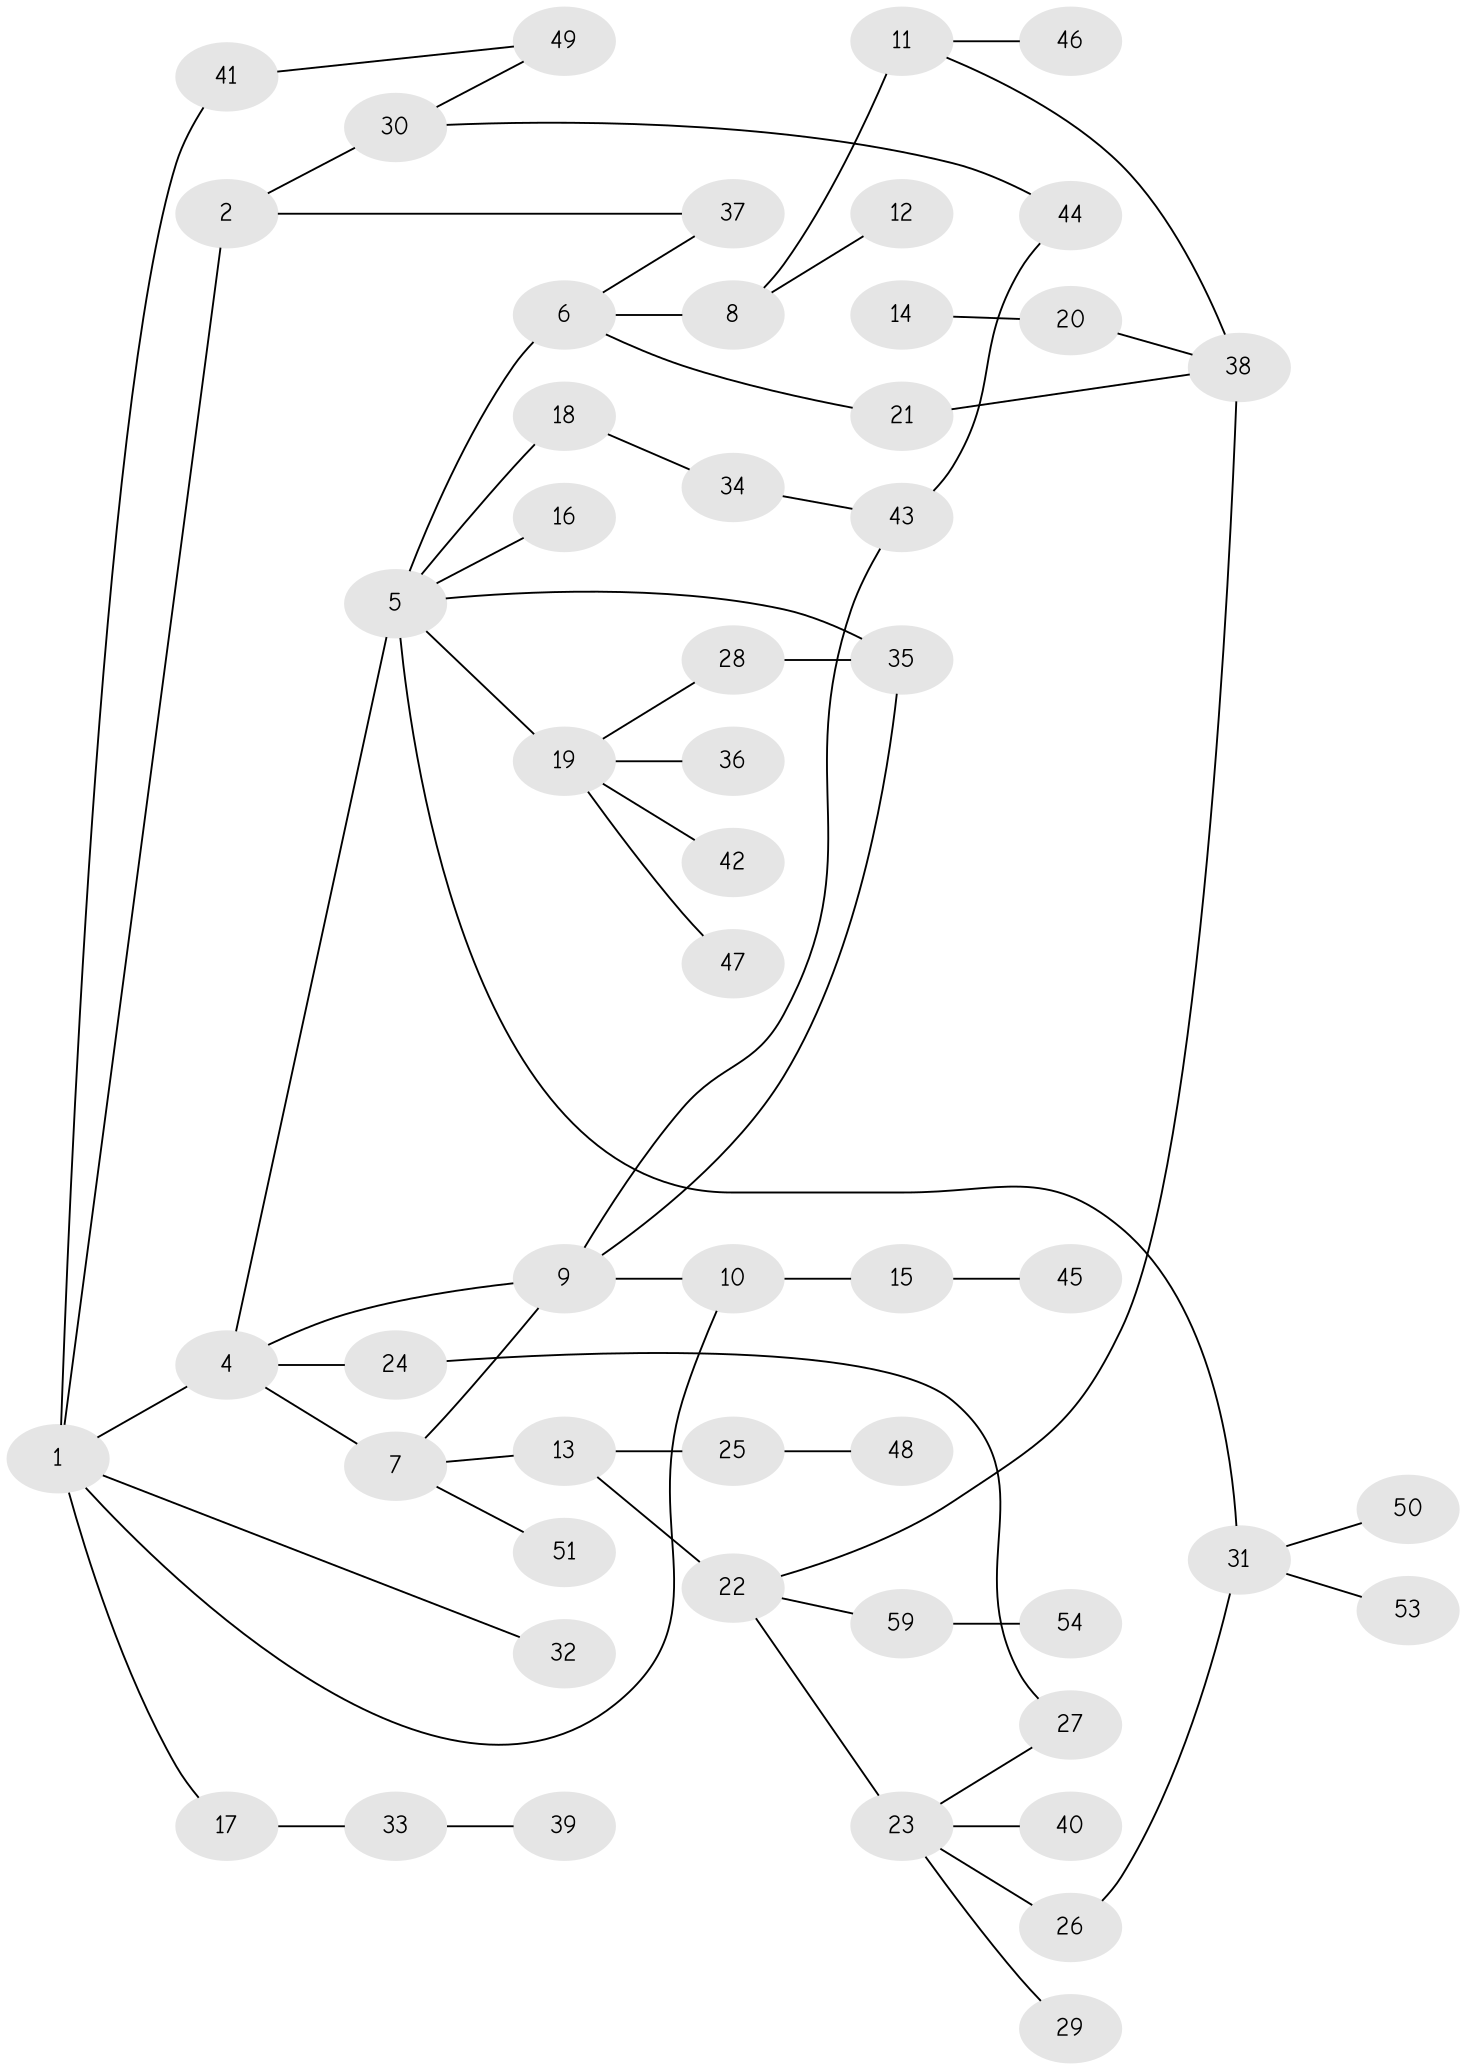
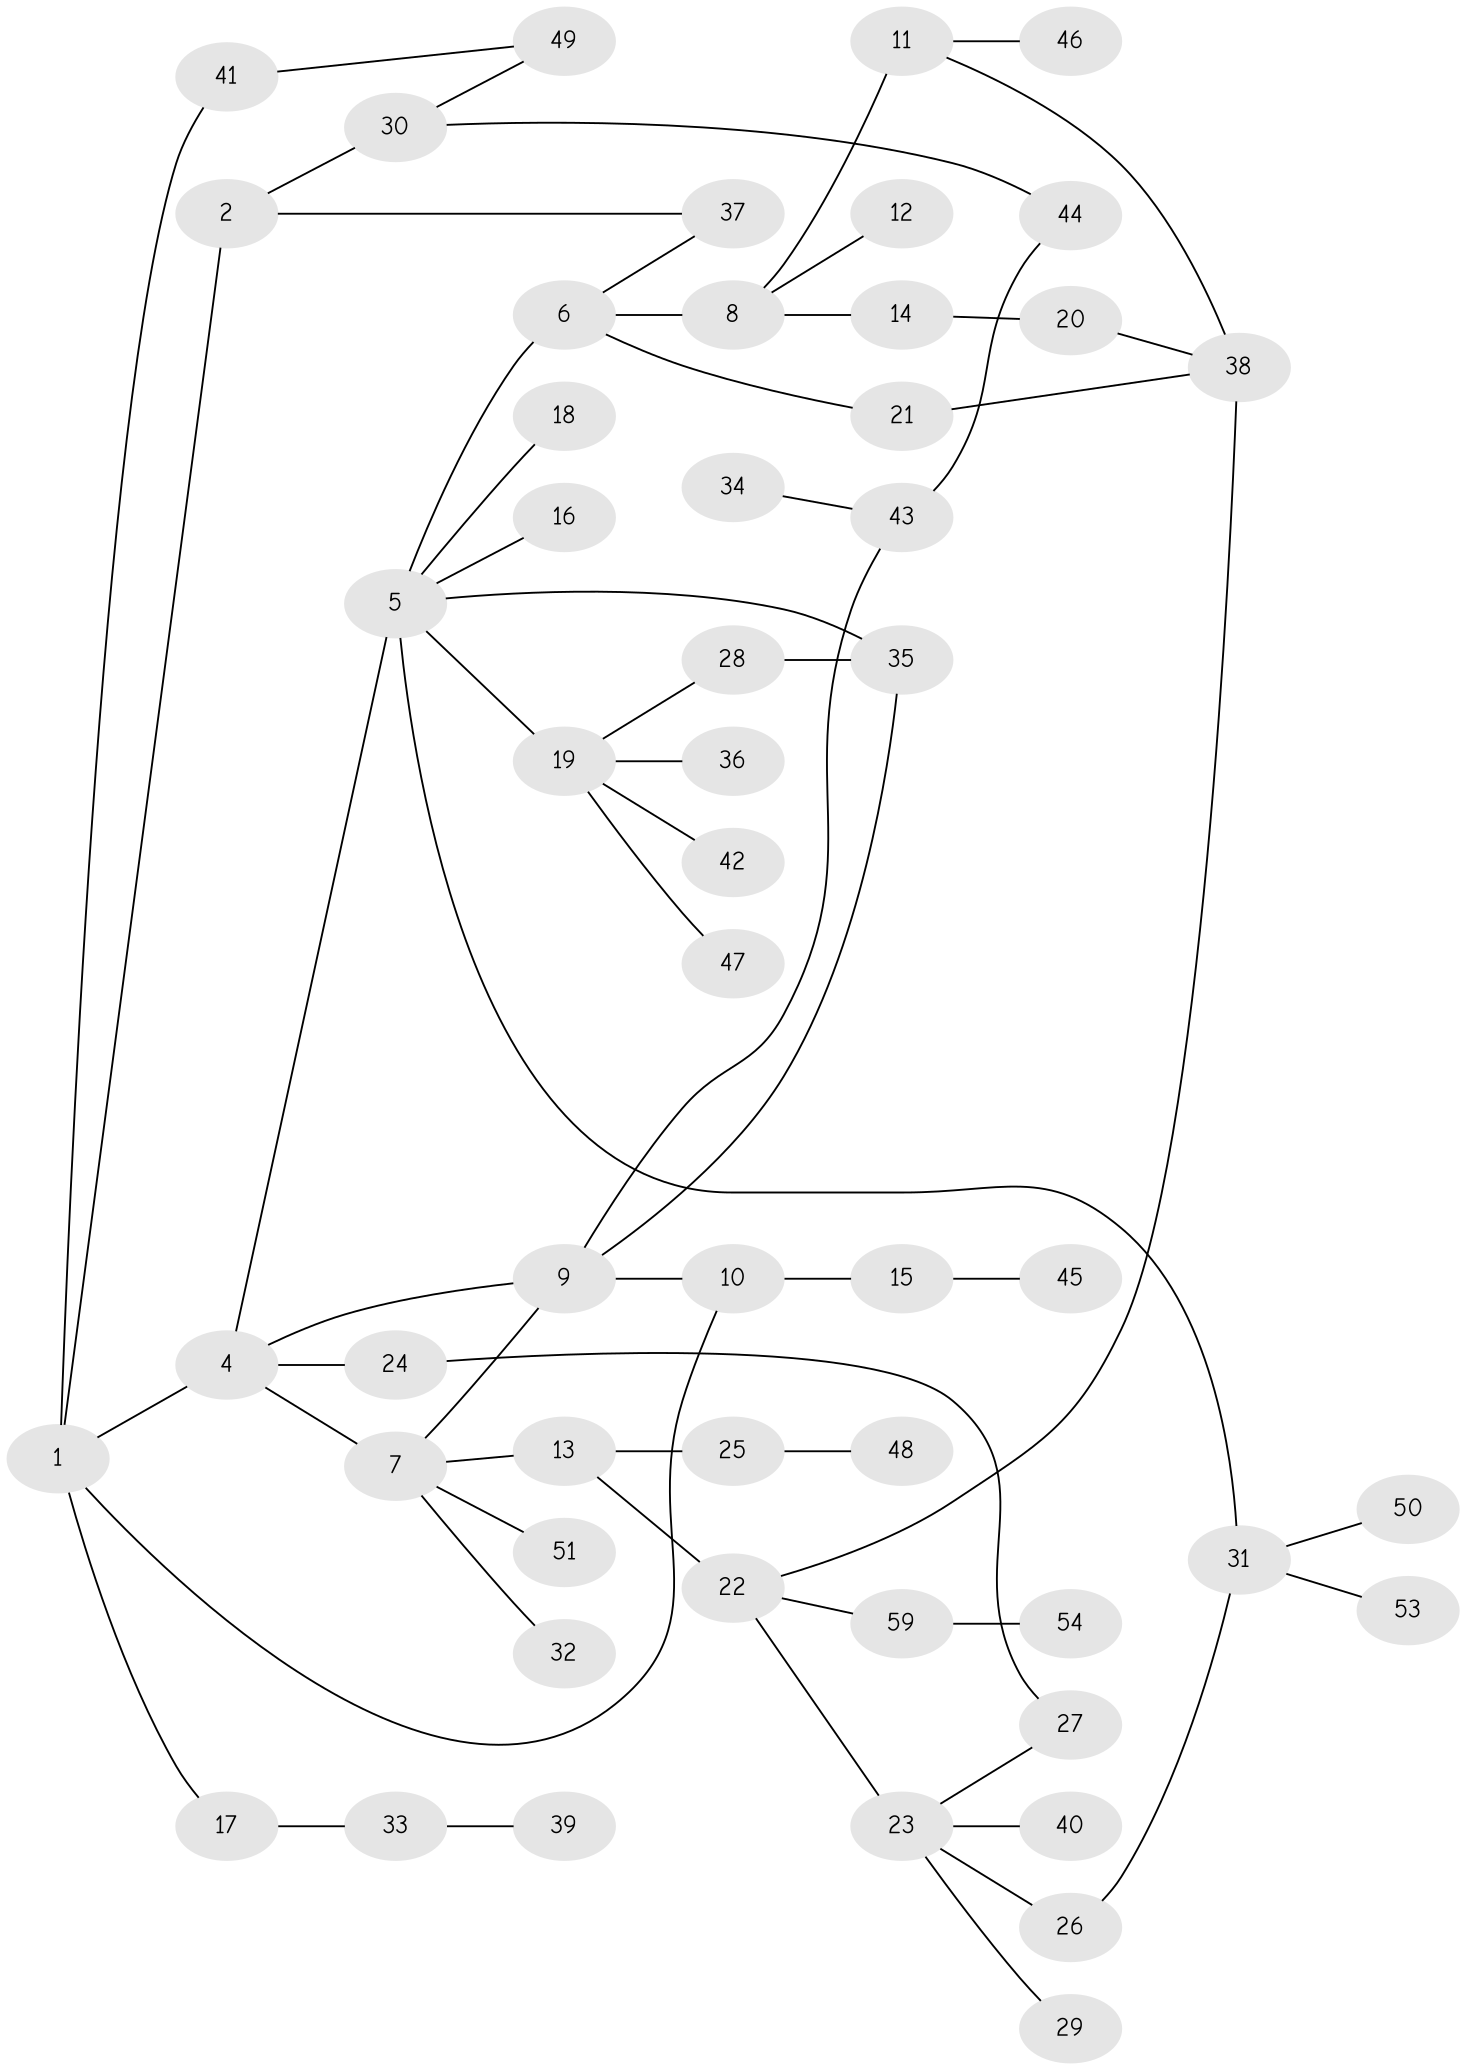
edge "8" -- "14": added
edge "18" -- "34": removed
edge "1" -- "32": now "7" -- "32"
